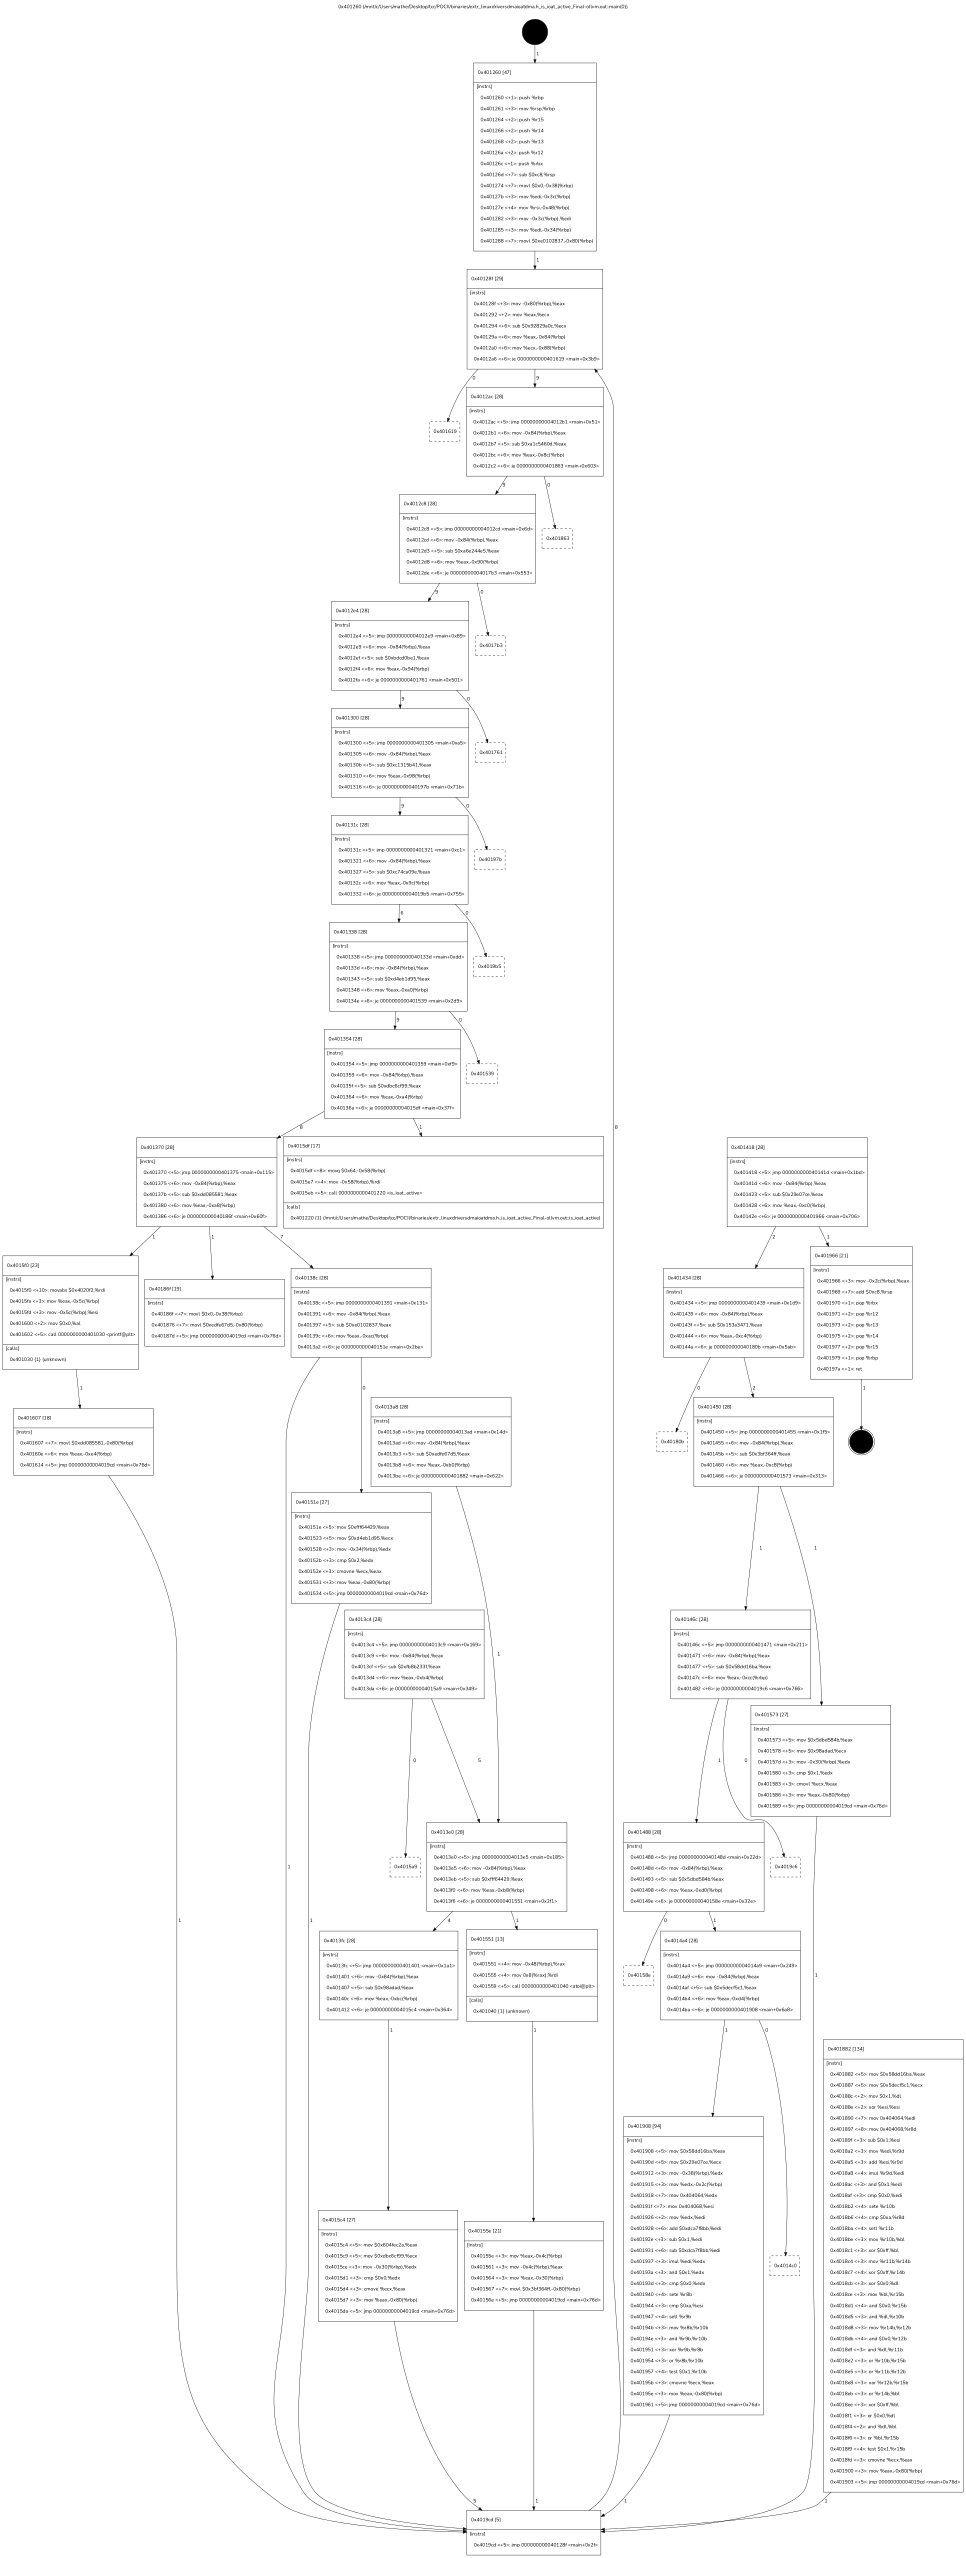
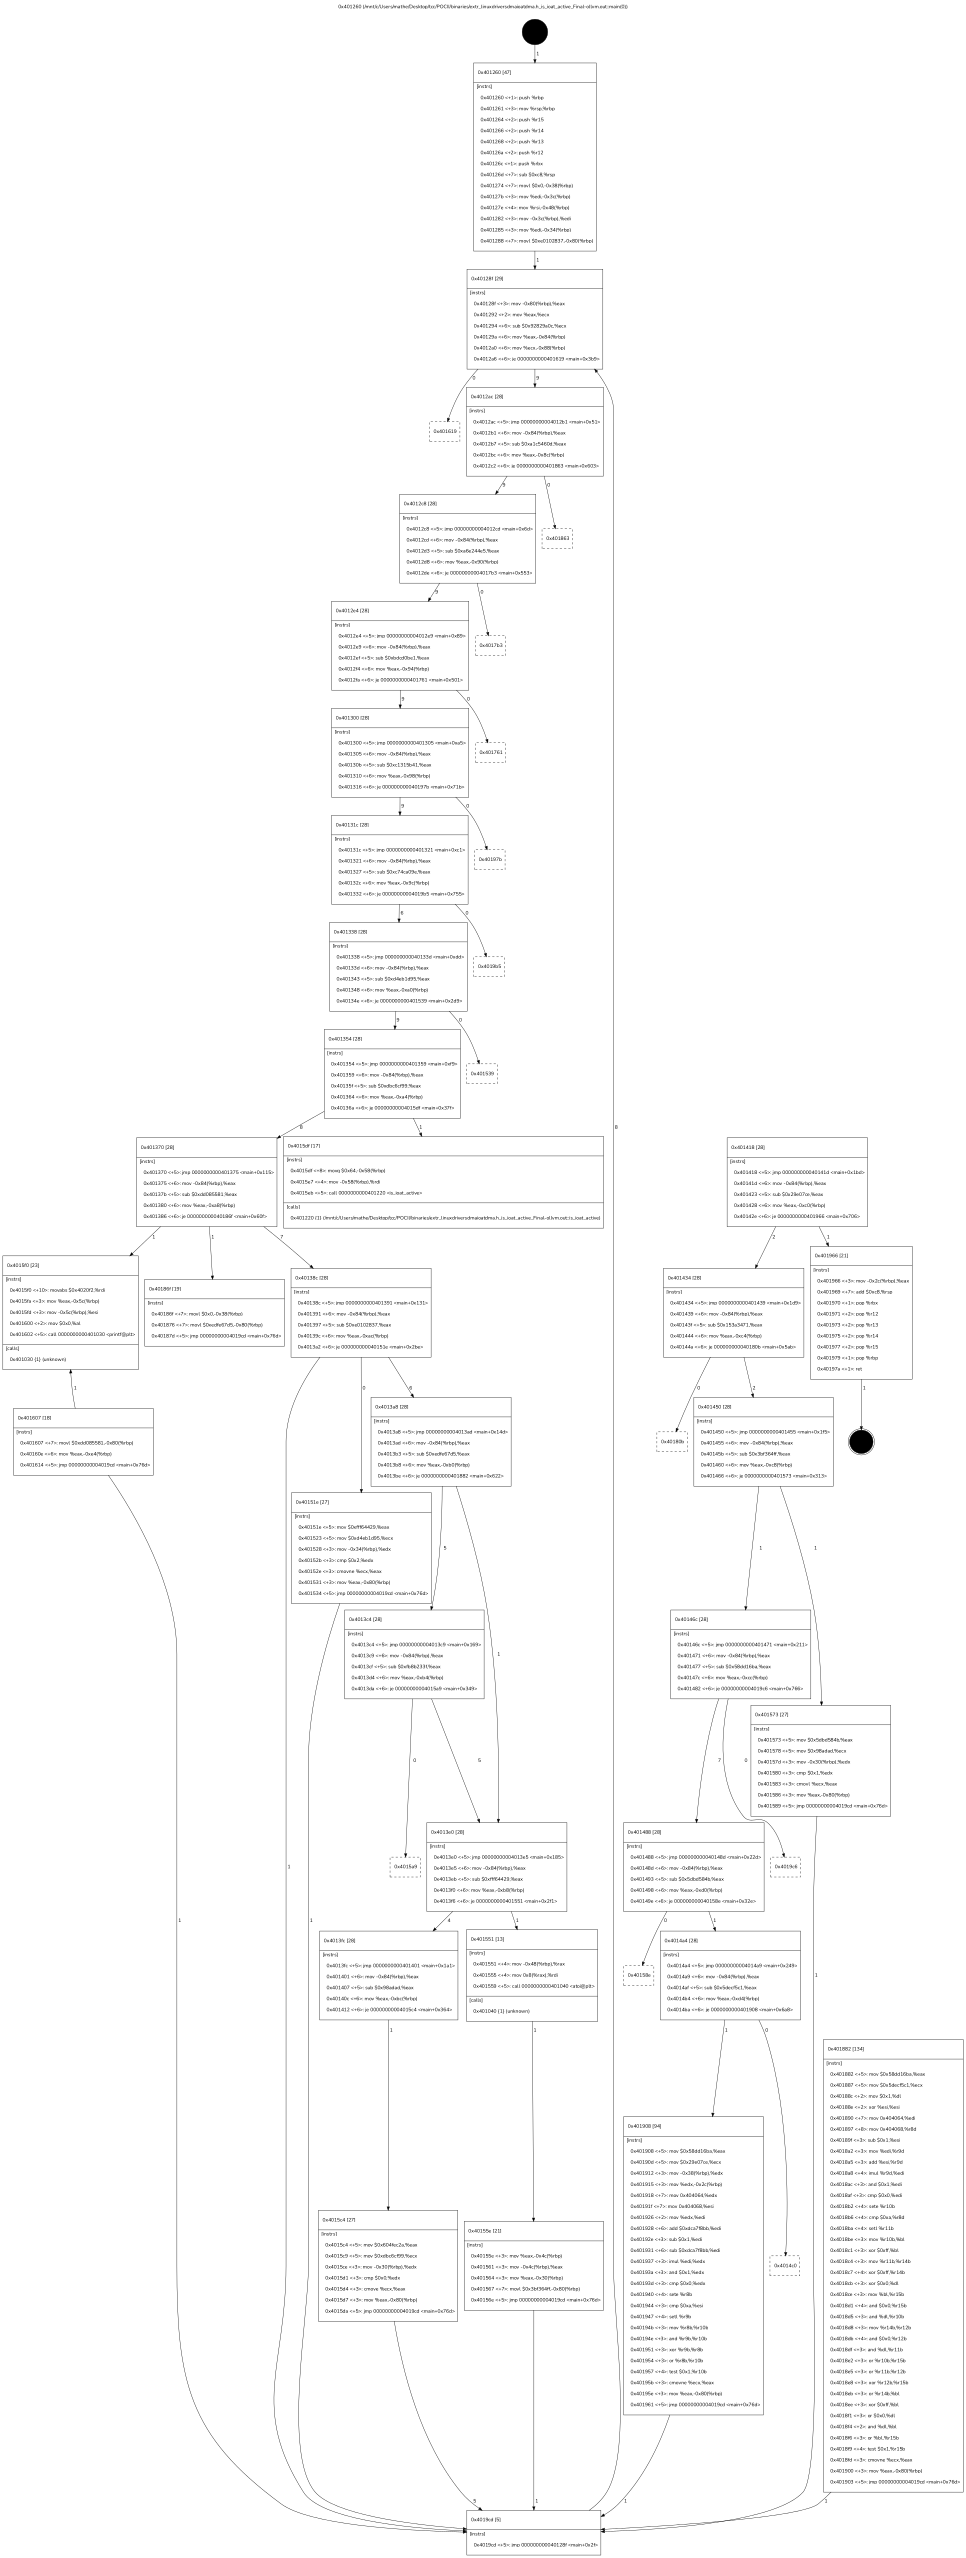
edge "0x40138c [28]" -> "0x4013a8 [28]": added, label "6"
edge "0x4015f0 [23]" -> "0x401607 [18]": reversed
edge "0x4013a8 [28]" -> "0x4013c4 [28]": added, label "5"
edge "0x40146c [28]" -> "0x401488 [28]": label " 1" -> " 7"
